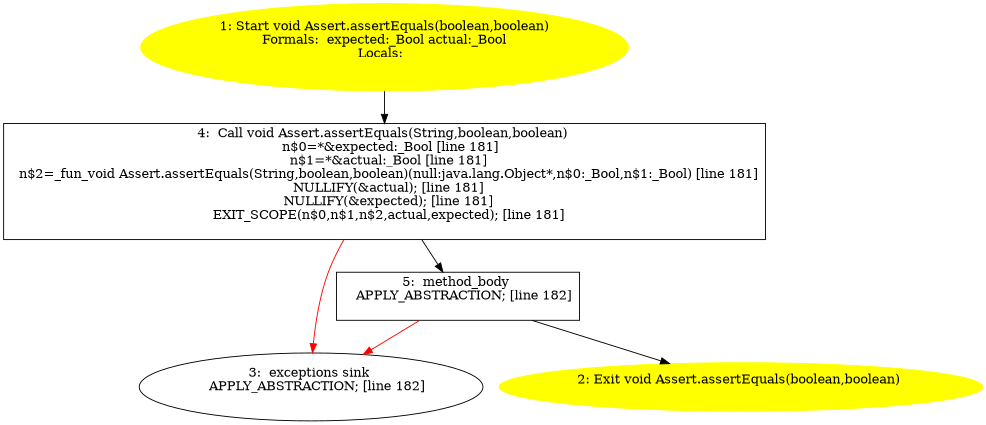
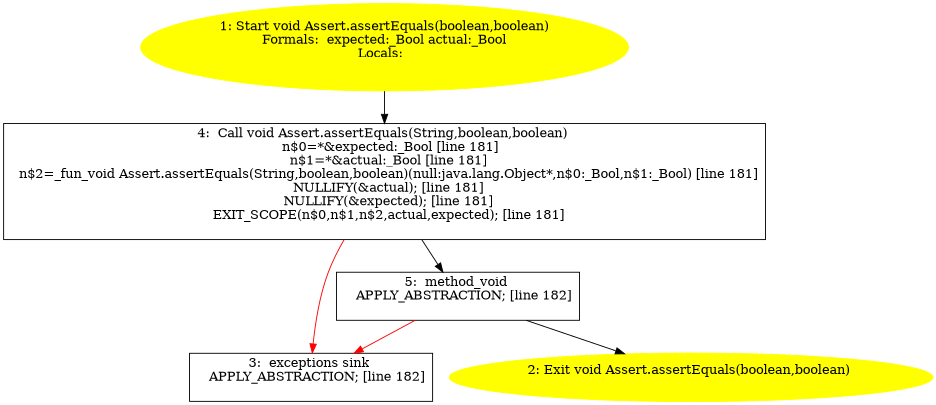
node "5:  method_body APPLY_ABSTRACTION; [line 182]": label "5:  method_body APPLY_ABSTRACTION; [line 182]" -> "5:  method_void APPLY_ABSTRACTION; [line 182]"
node "3:  exceptions sink APPLY_ABSTRACTION; [line 182]": shape ellipse -> box
